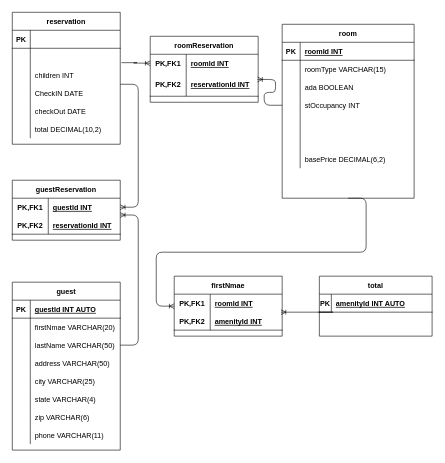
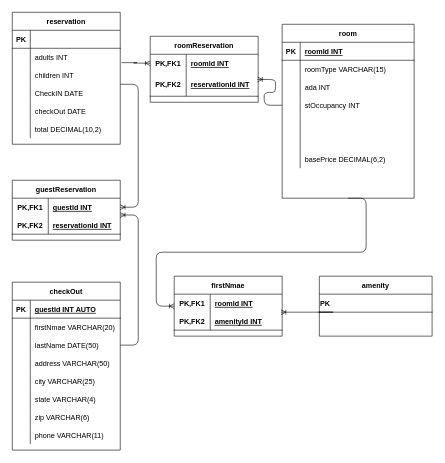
node "adults INT": added
node "ada BOOLEAN": label "ada BOOLEAN" -> "ada INT"
node "total": label "total" -> "amenity"
node "guest": label "guest" -> "checkOut"
node "amenityId INT AUTO": removed
node "lastName VARCHAR(50)": label "lastName VARCHAR(50)" -> "lastName DATE(50)"
